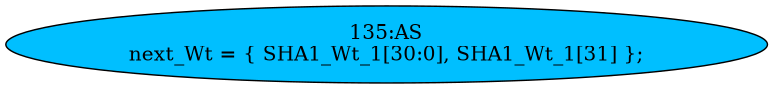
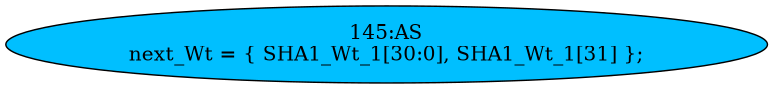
node "135:AS next_Wt = { SHA1_Wt_1[30:0], SHA1_Wt_1[31] };": label "135:AS next_Wt = { SHA1_Wt_1[30:0], SHA1_Wt_1[31] };" -> "145:AS next_Wt = { SHA1_Wt_1[30:0], SHA1_Wt_1[31] };"
